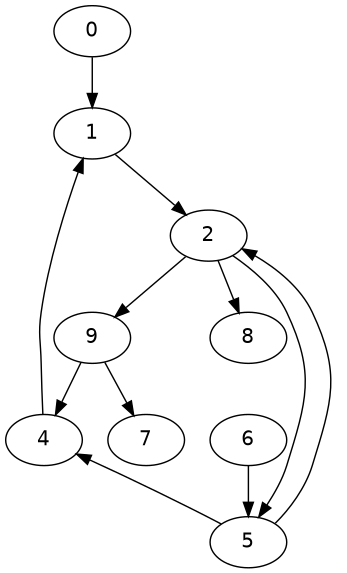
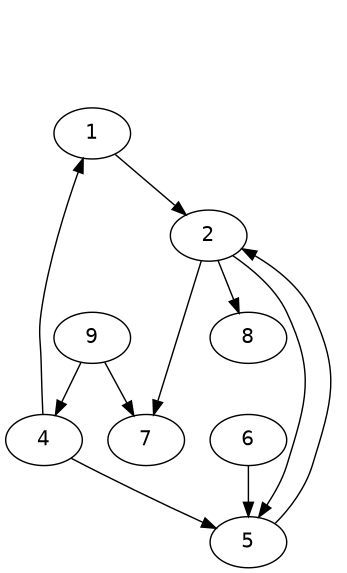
node "0": removed
edge "2" -> "9": now "2" -> "7"
edge "5" -> "4": reversed
